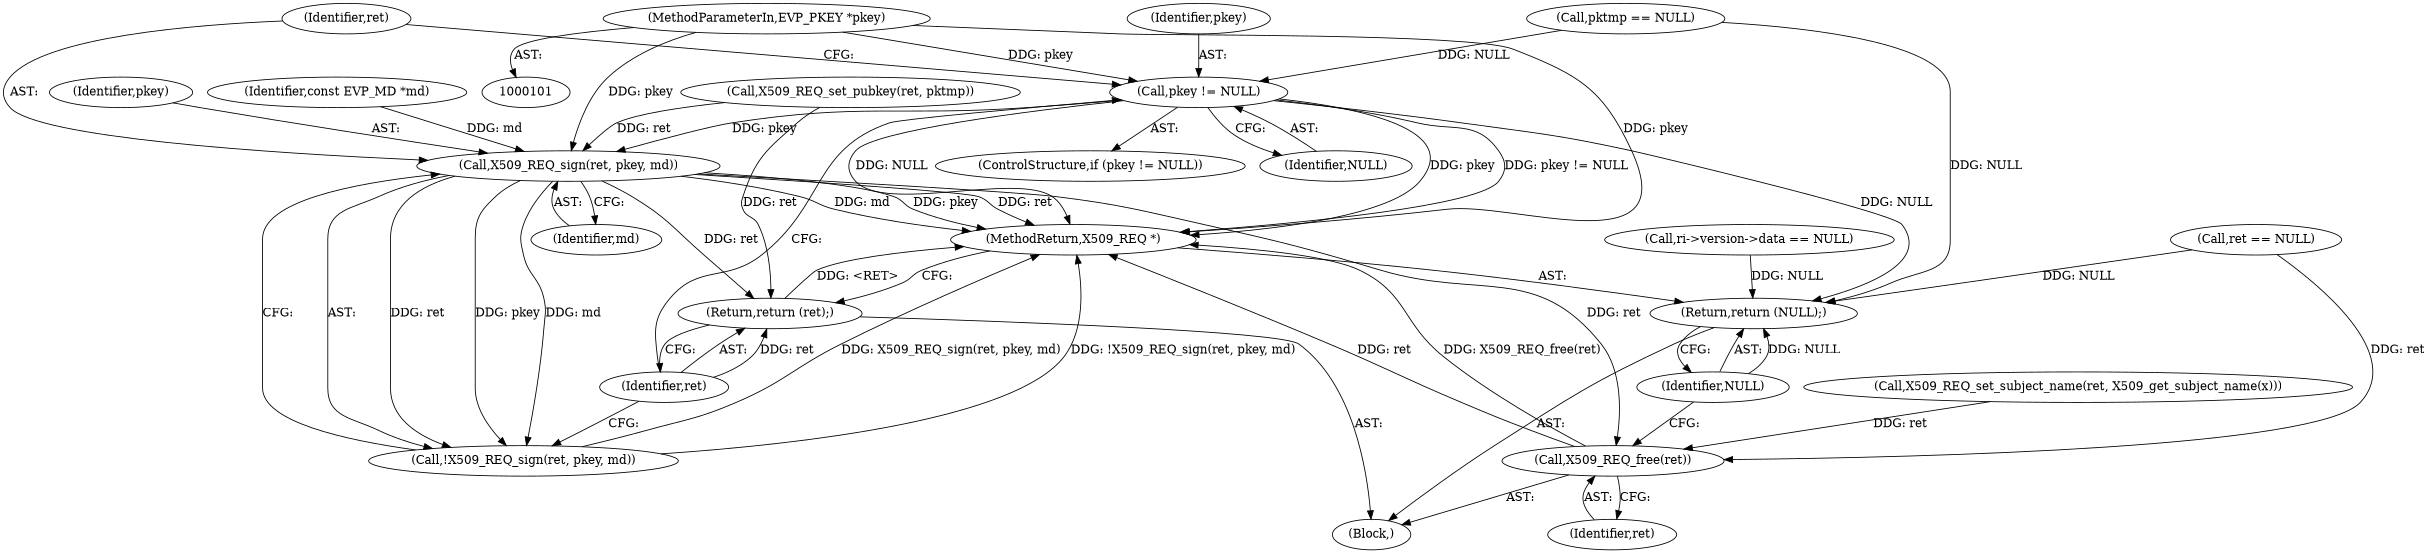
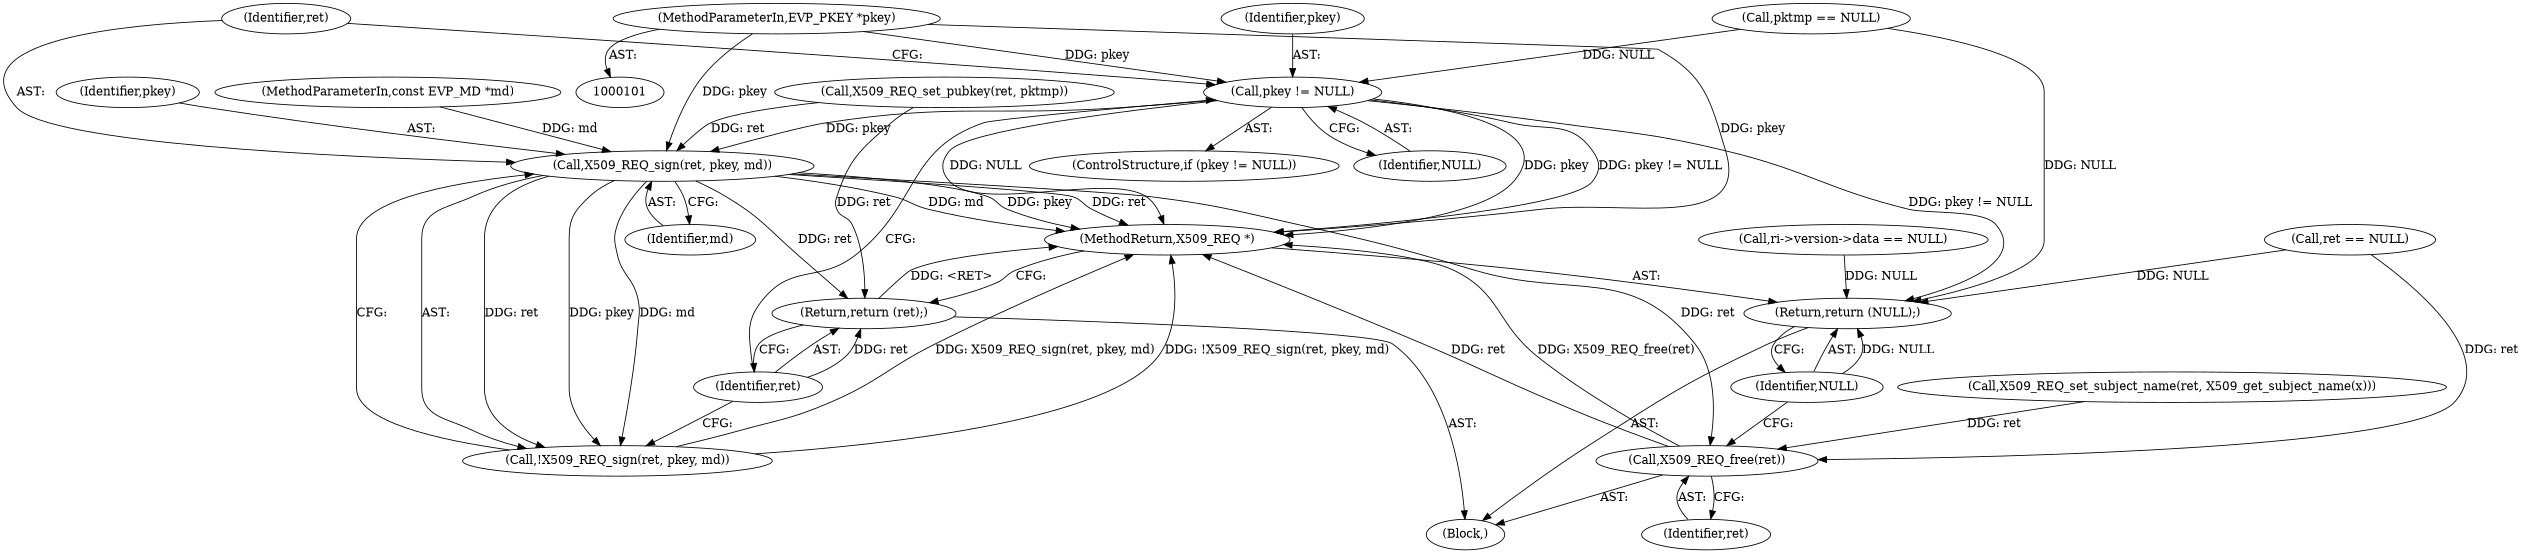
node "(Identifier,const EVP_MD *md)": label "(Identifier,const EVP_MD *md)" -> "(MethodParameterIn,const EVP_MD *md)"
edge "(Call,pkey != NULL)" -> "(Return,return (NULL);)": label "DDG: NULL" -> "DDG: pkey != NULL"
